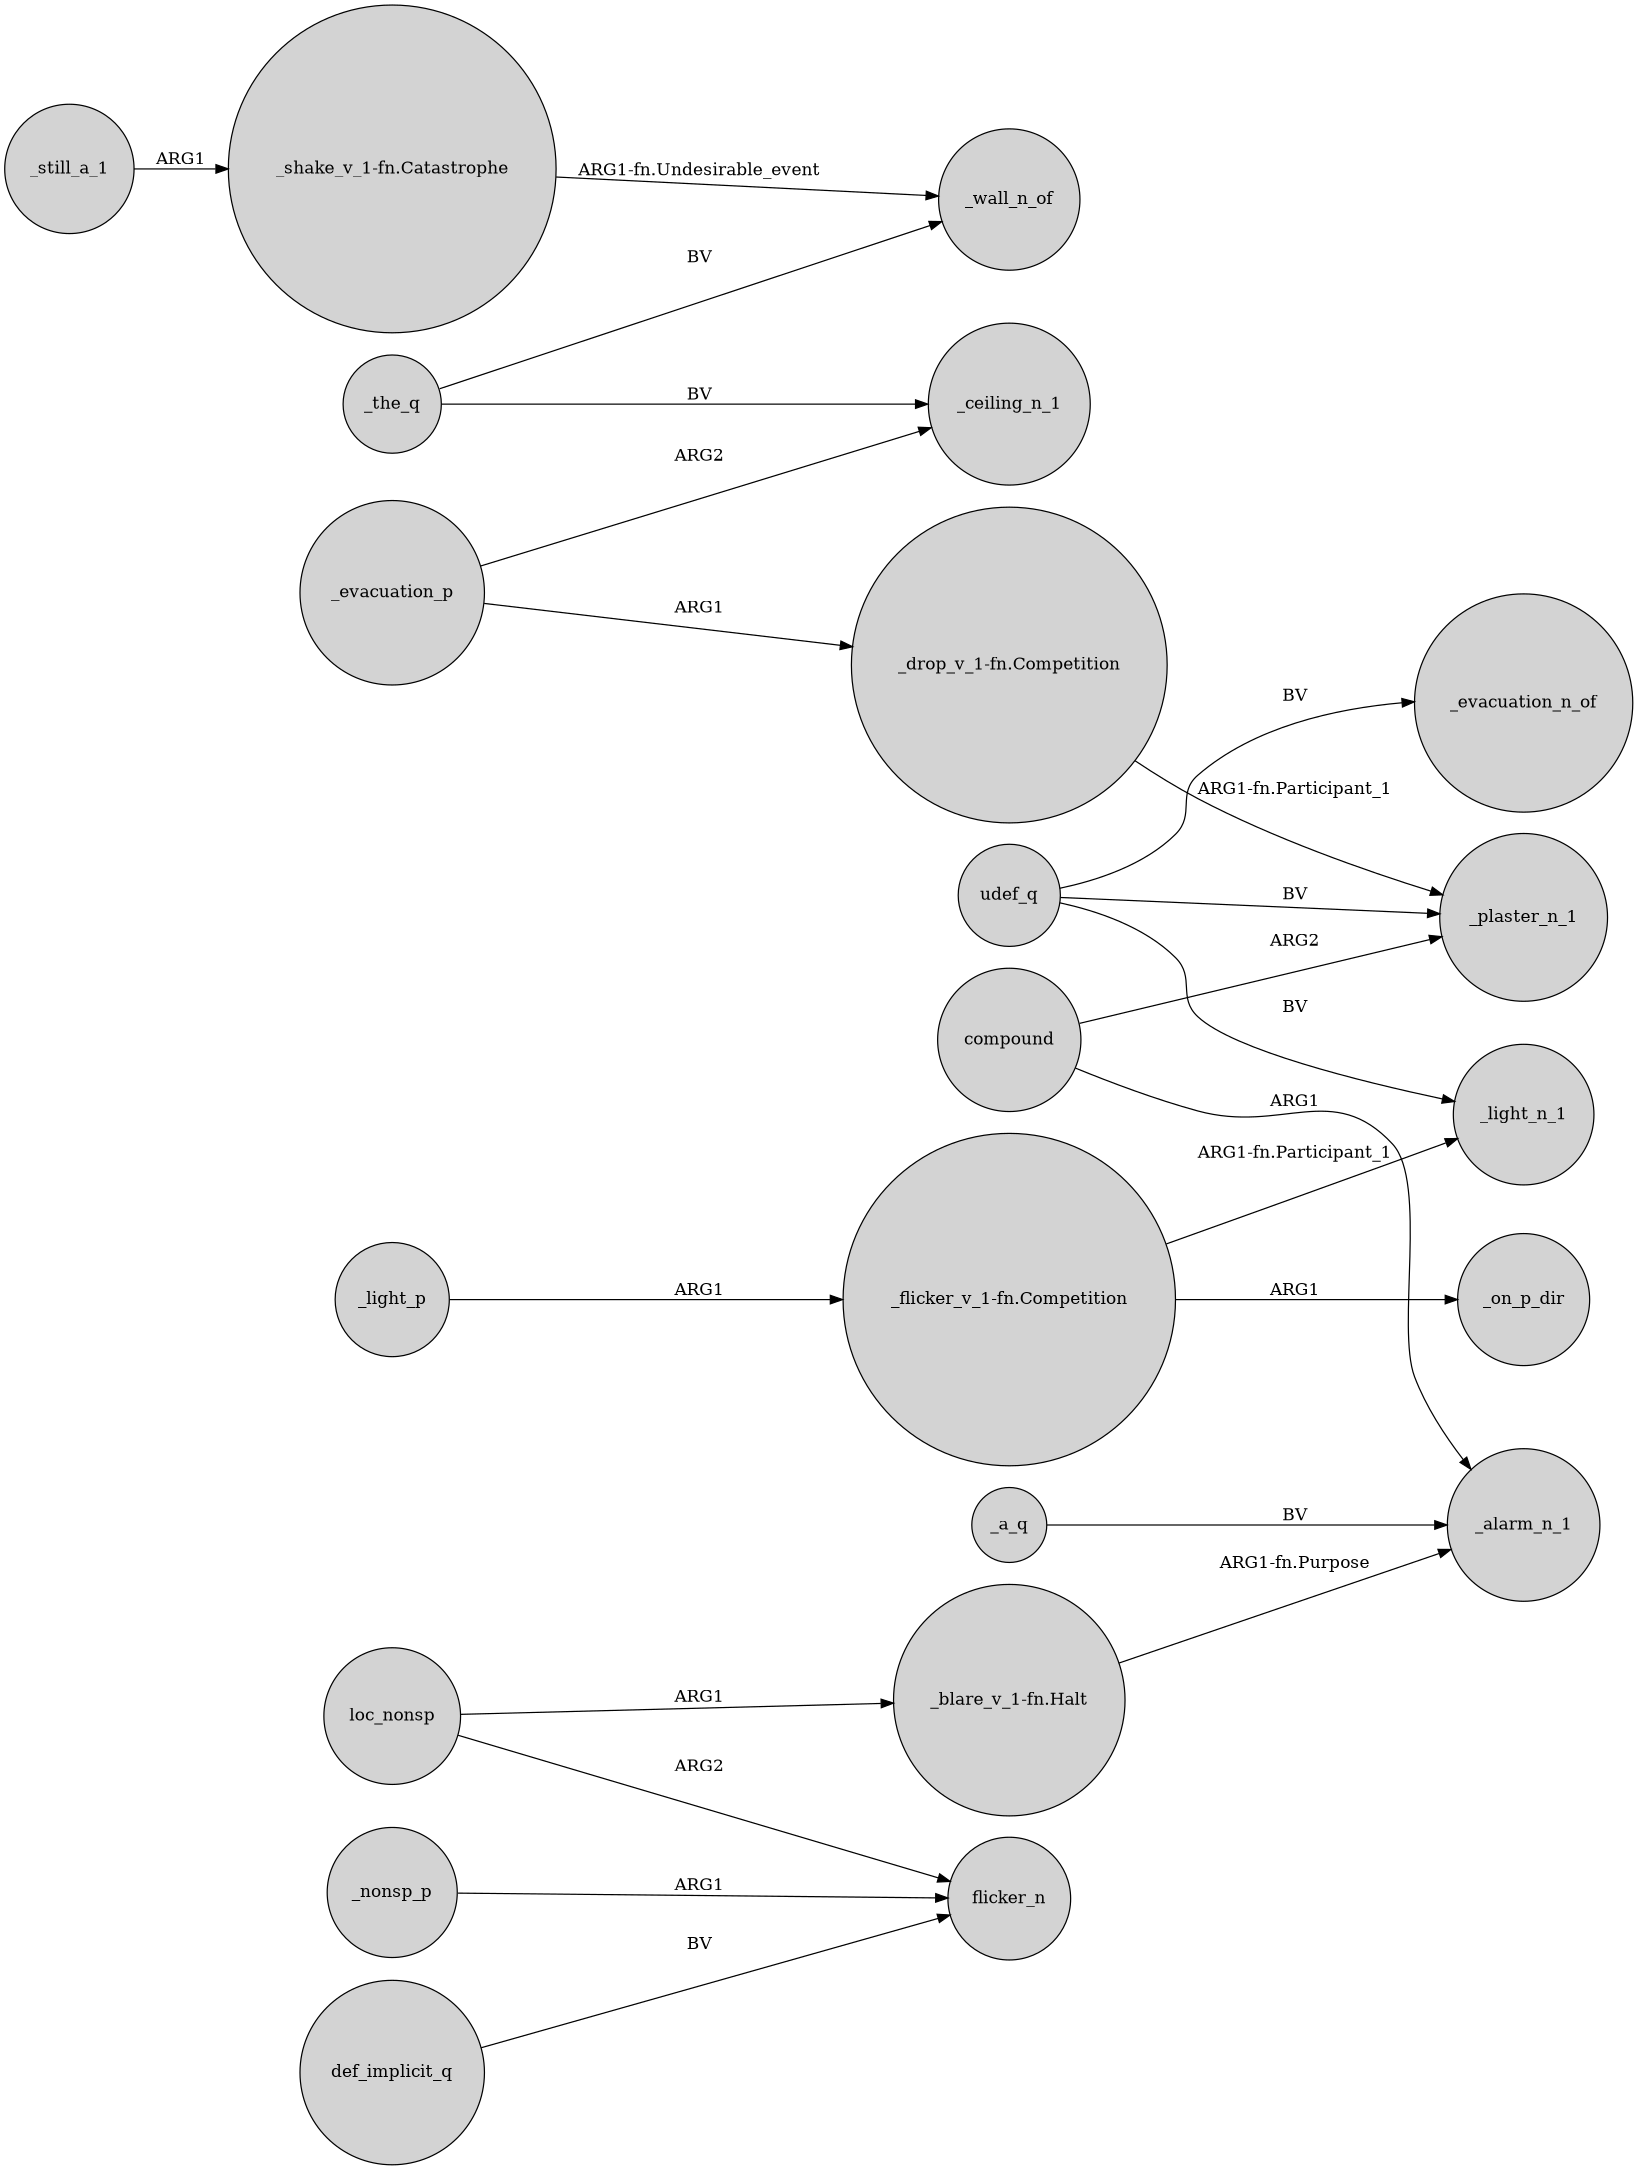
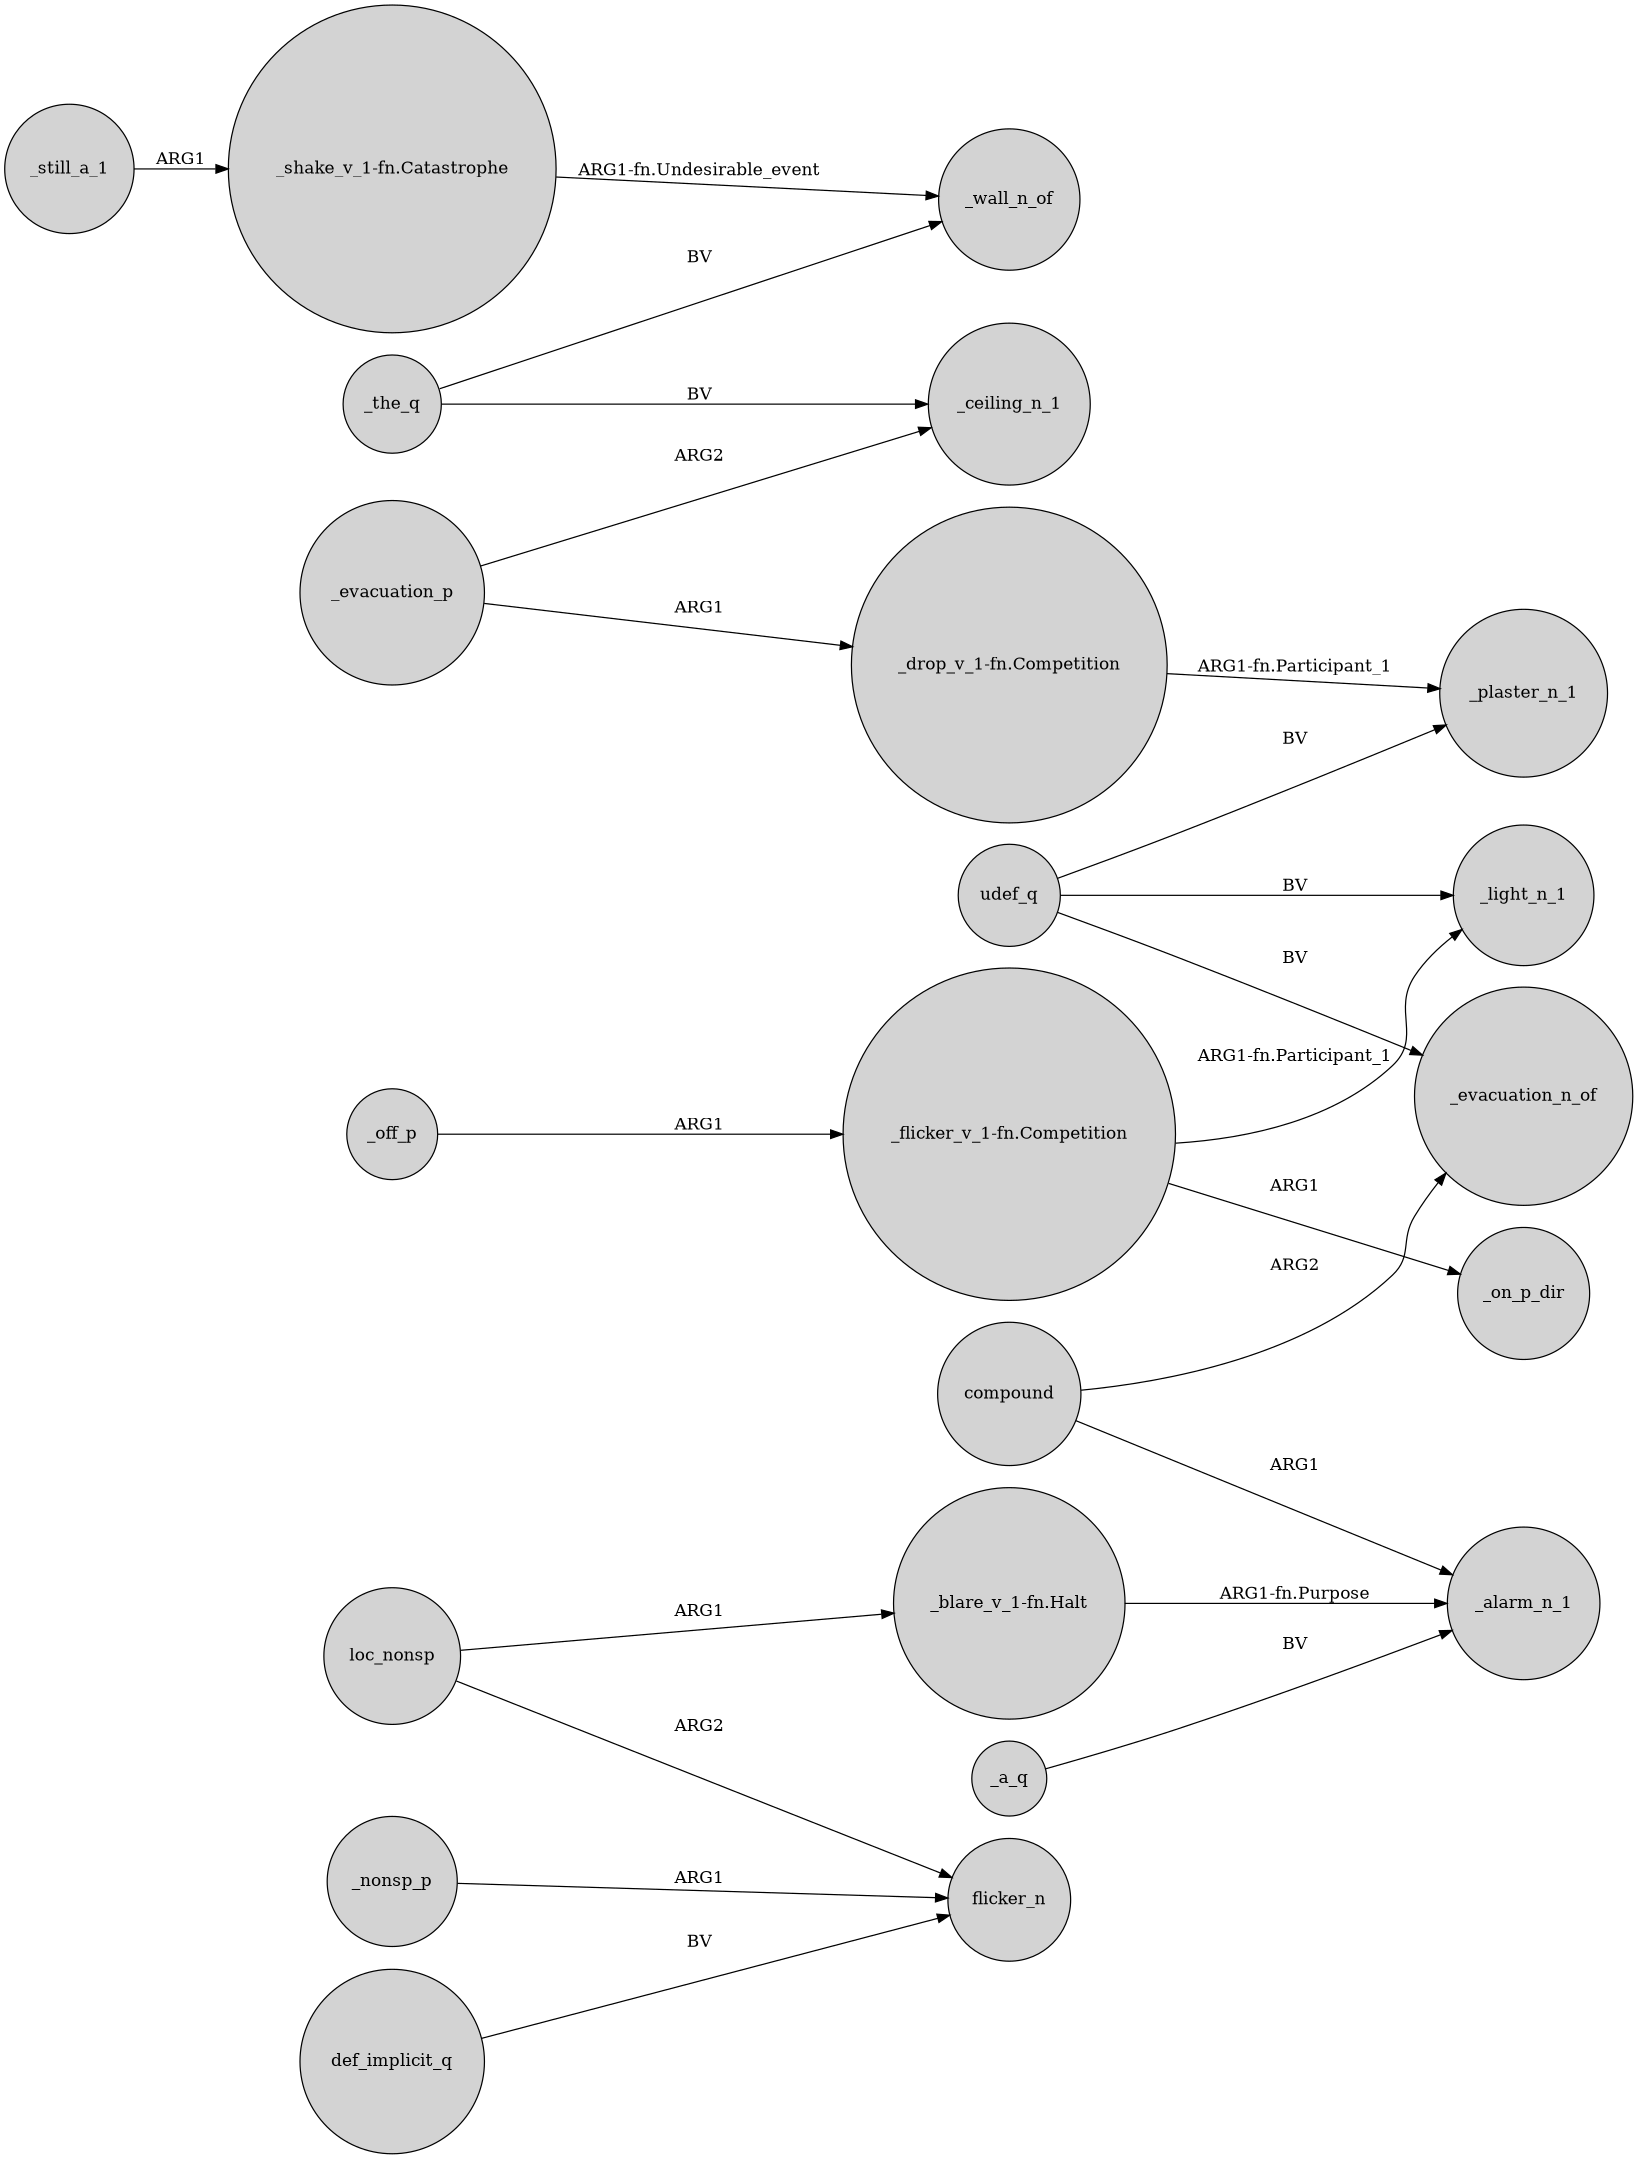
edge "compound" -> "_plaster_n_1": now "compound" -> "_evacuation_n_of"
node "_light_p": label "_light_p" -> "_off_p"
